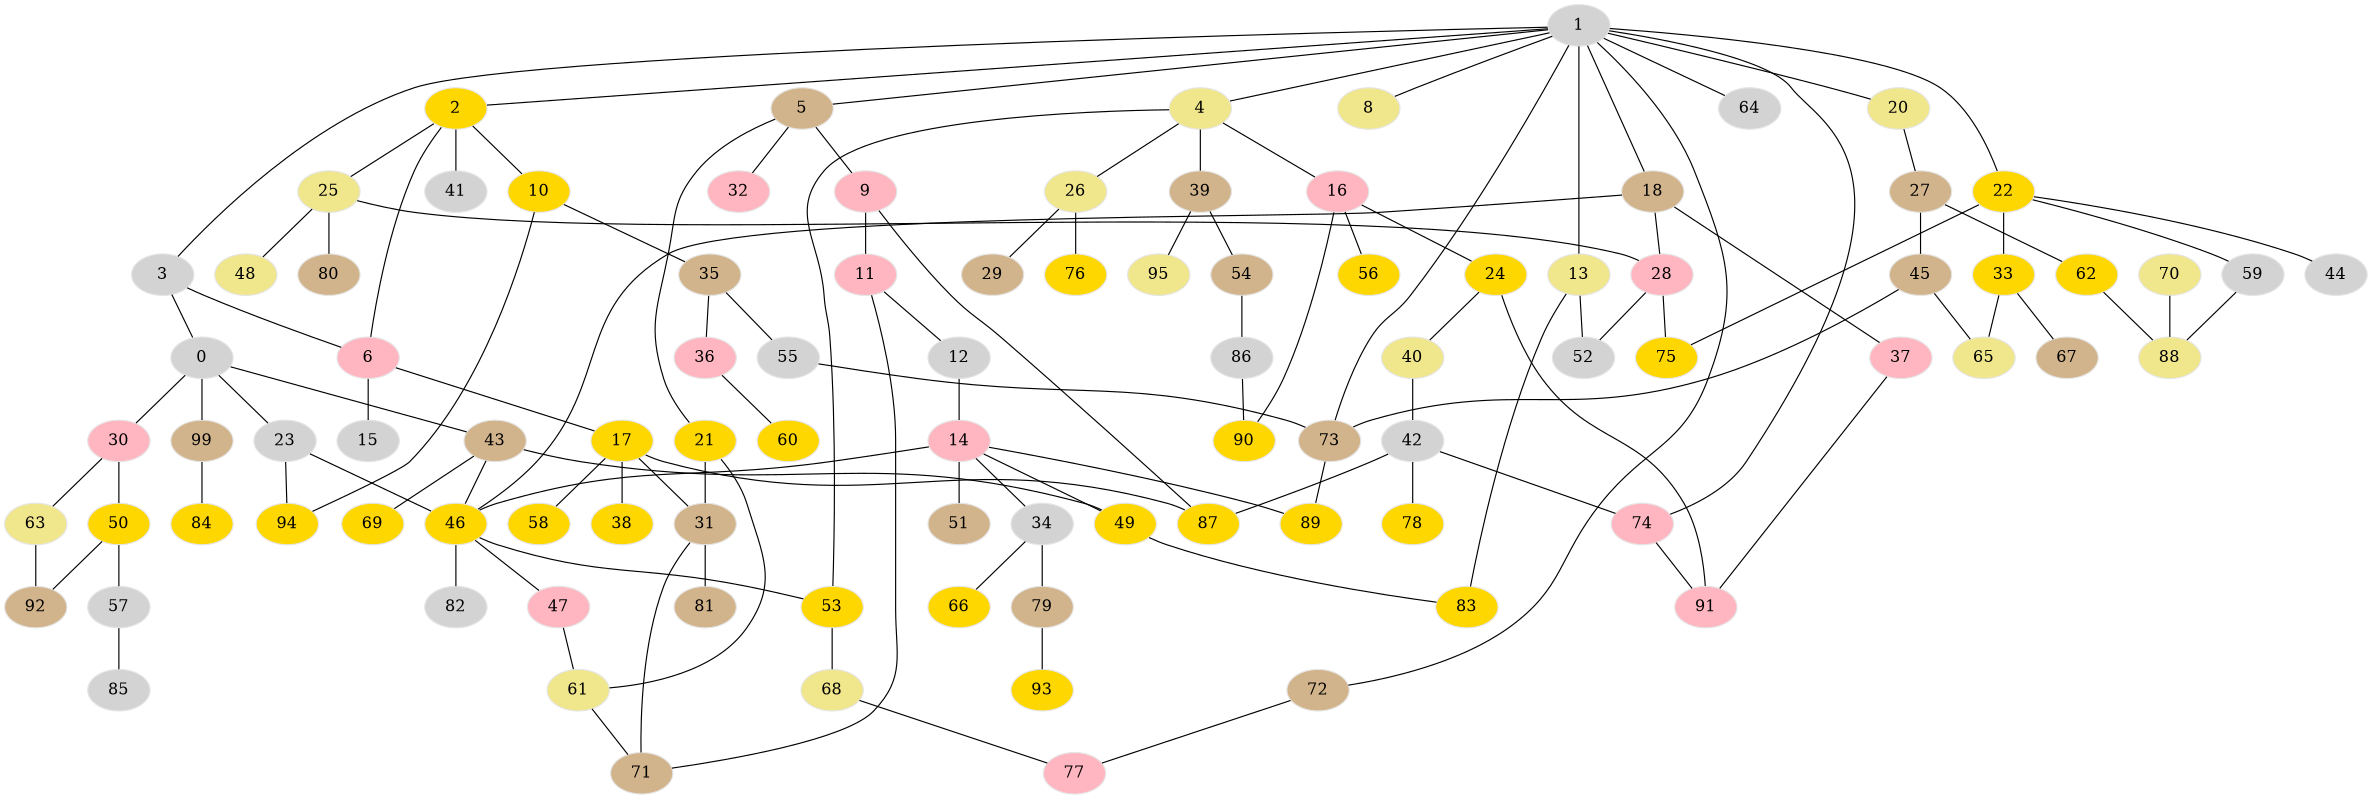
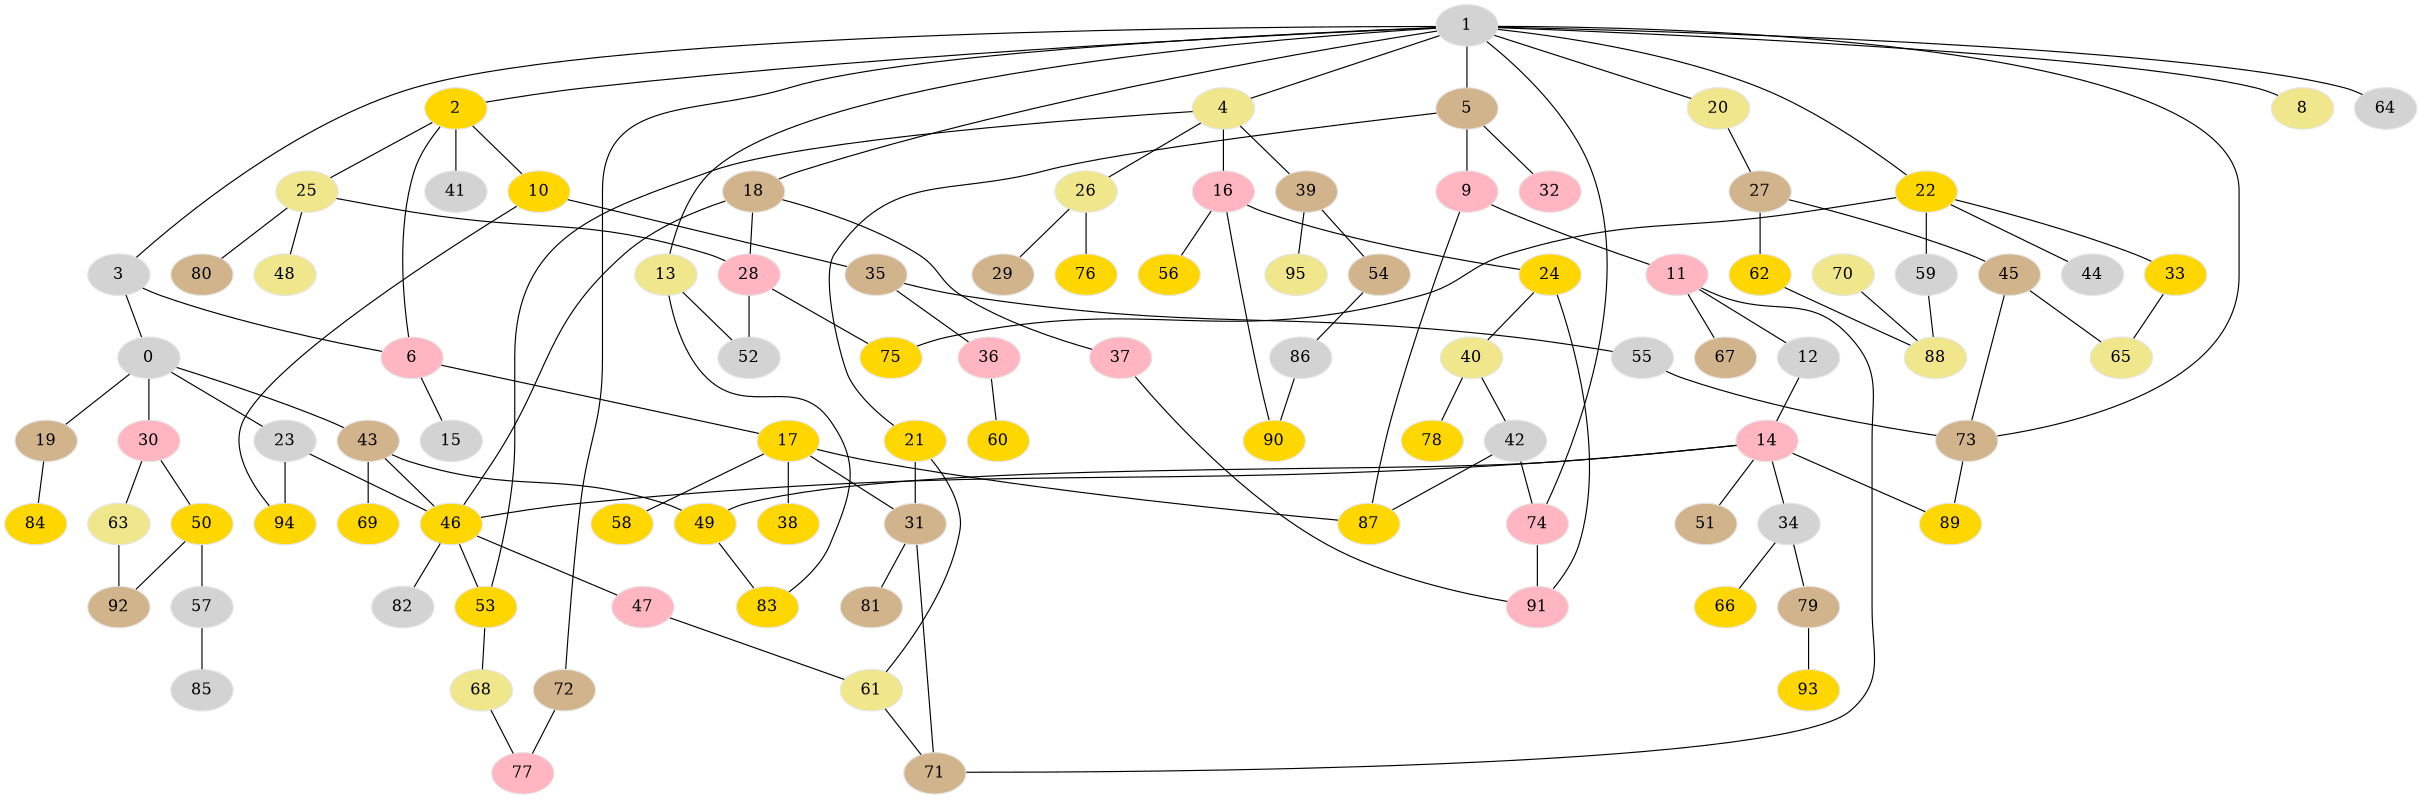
edge "33" -- "67": now "11" -- "67"
node "99": label "99" -> "19"
edge "42" -- "78": now "40" -- "78"
